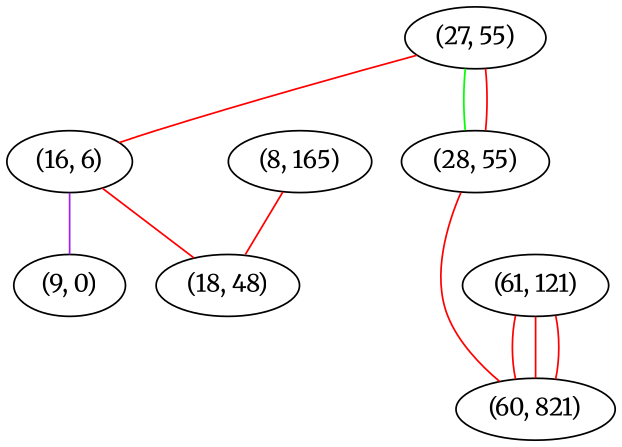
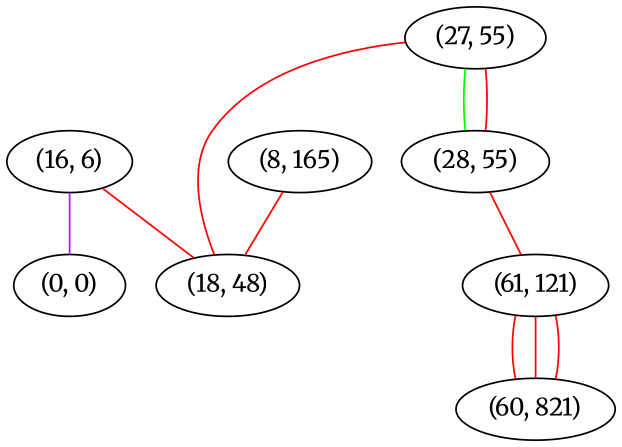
edge "(27, 55)" -- "(16, 6)": now "(27, 55)" -- "(18, 48)"
node "(9, 0)": label "(9, 0)" -> "(0, 0)"
edge "(28, 55)" -- "(60, 821)": now "(28, 55)" -- "(61, 121)"
